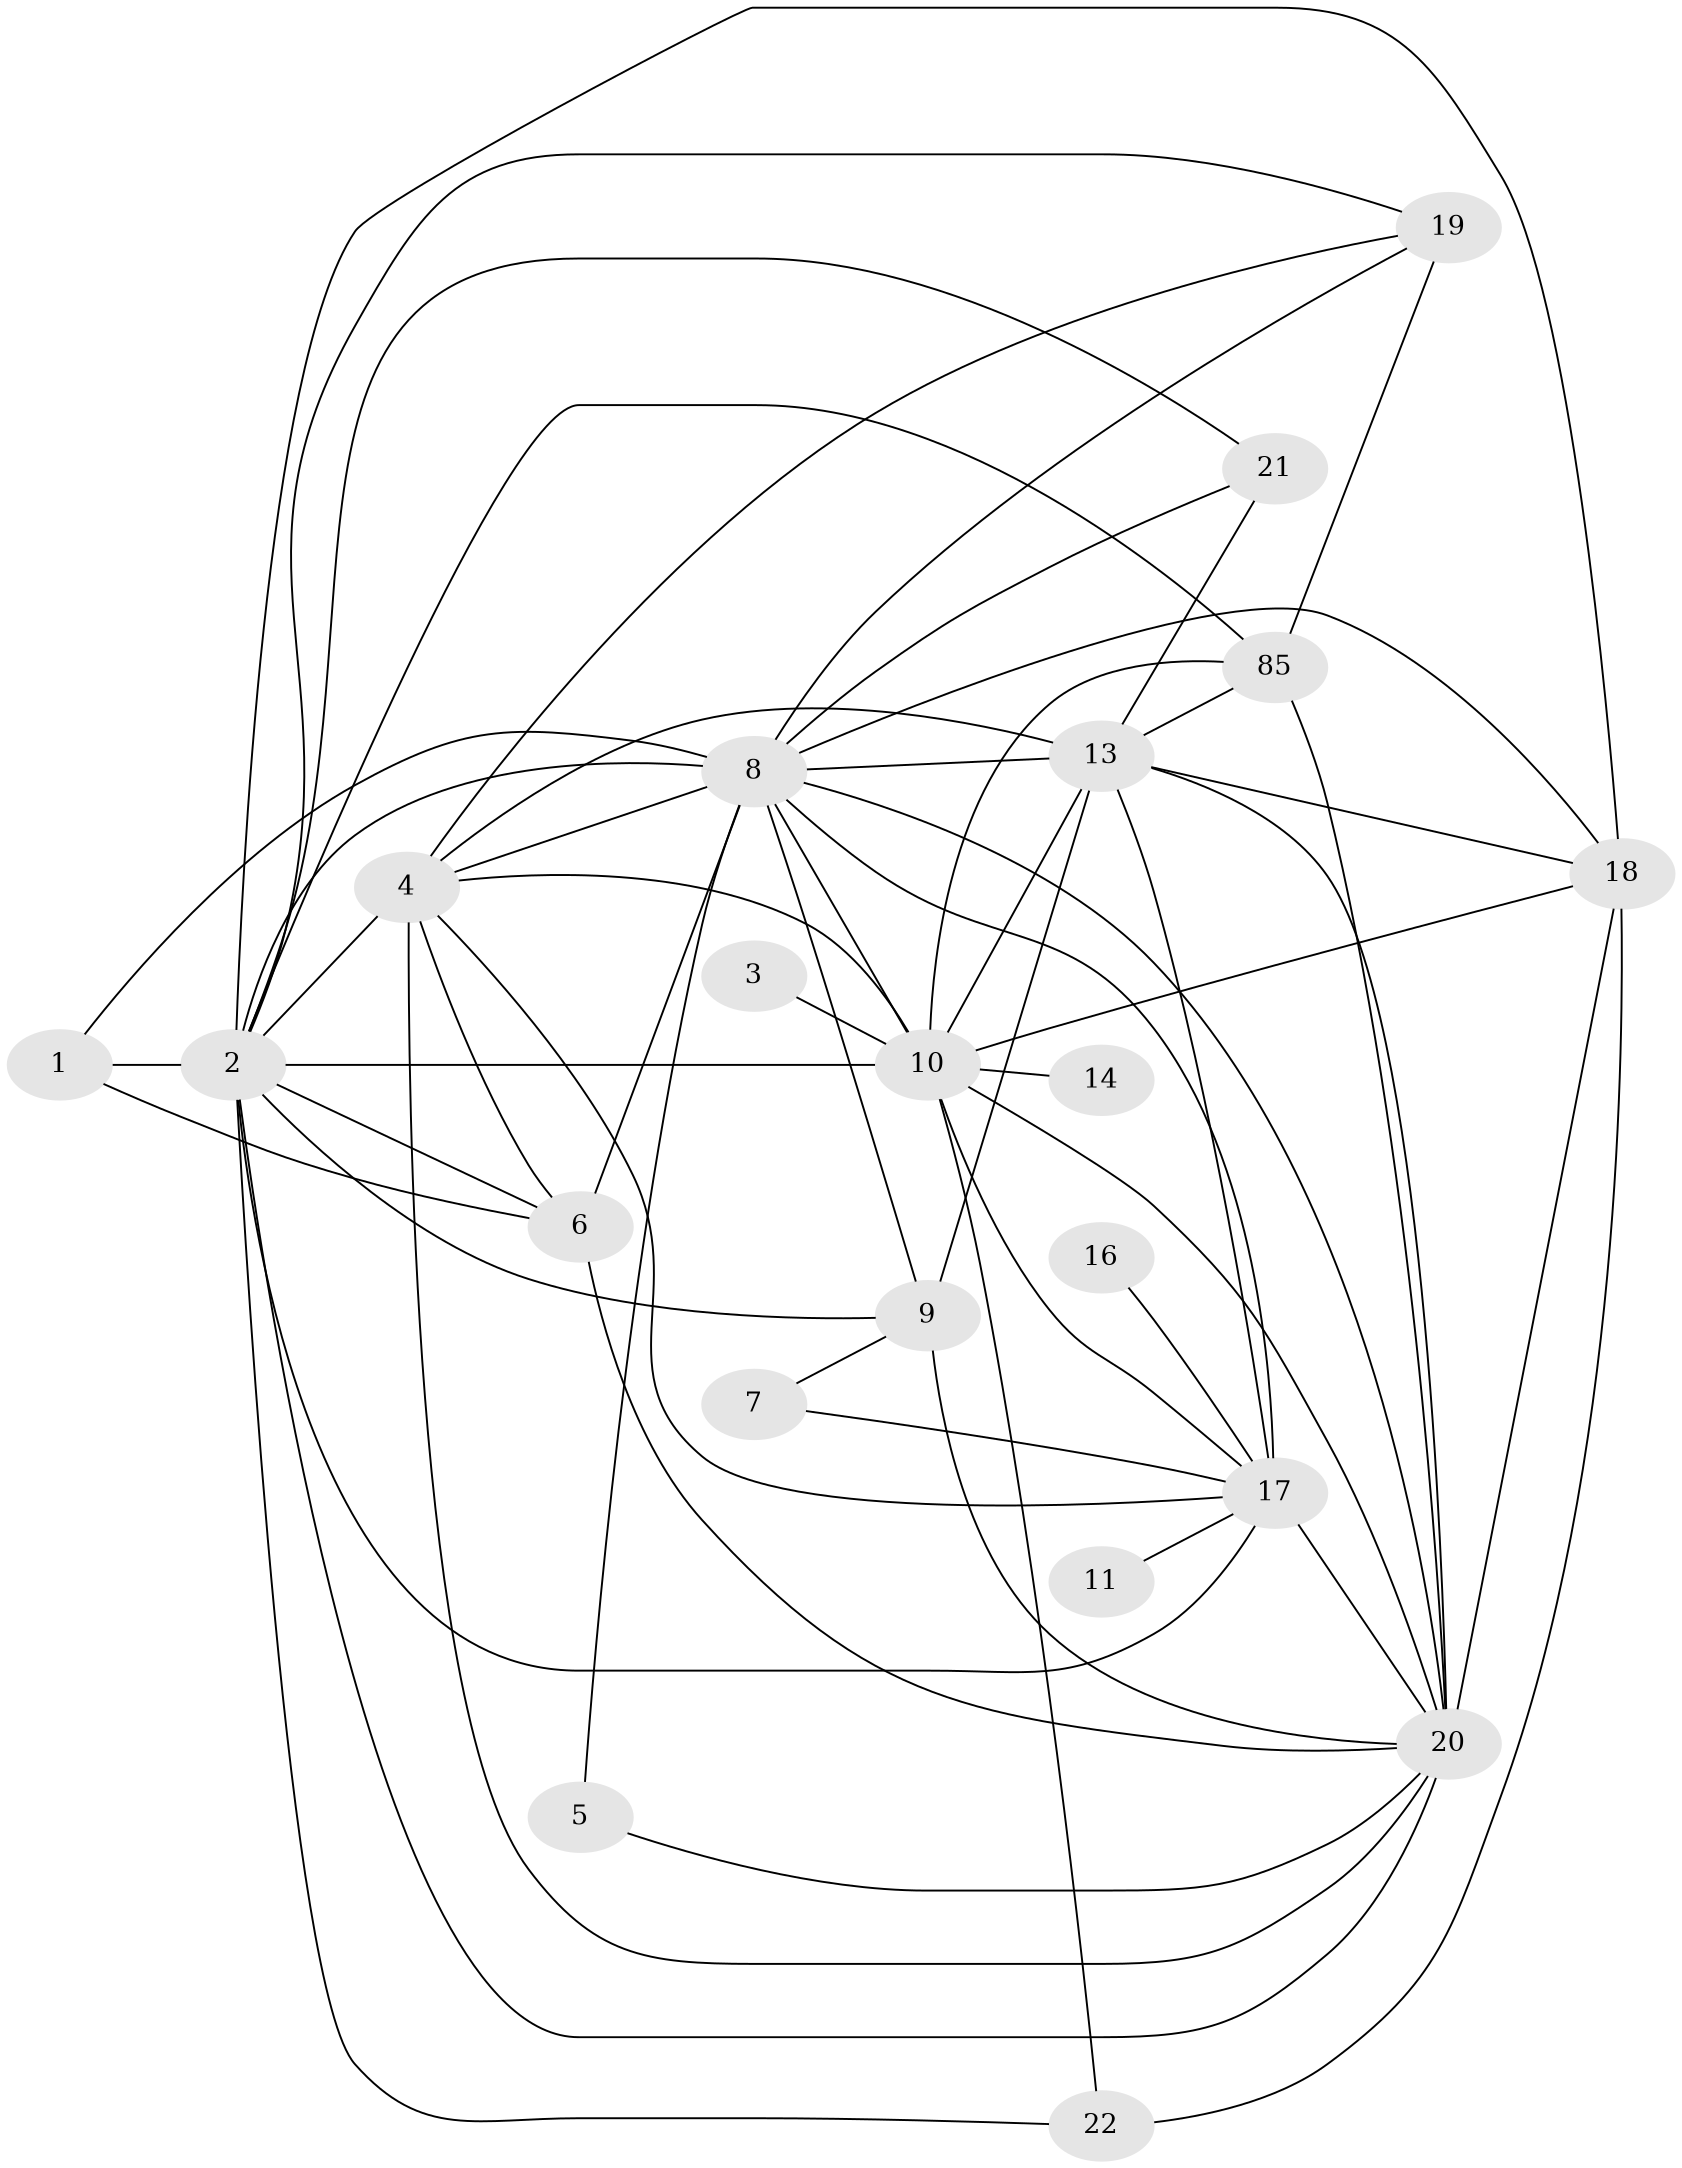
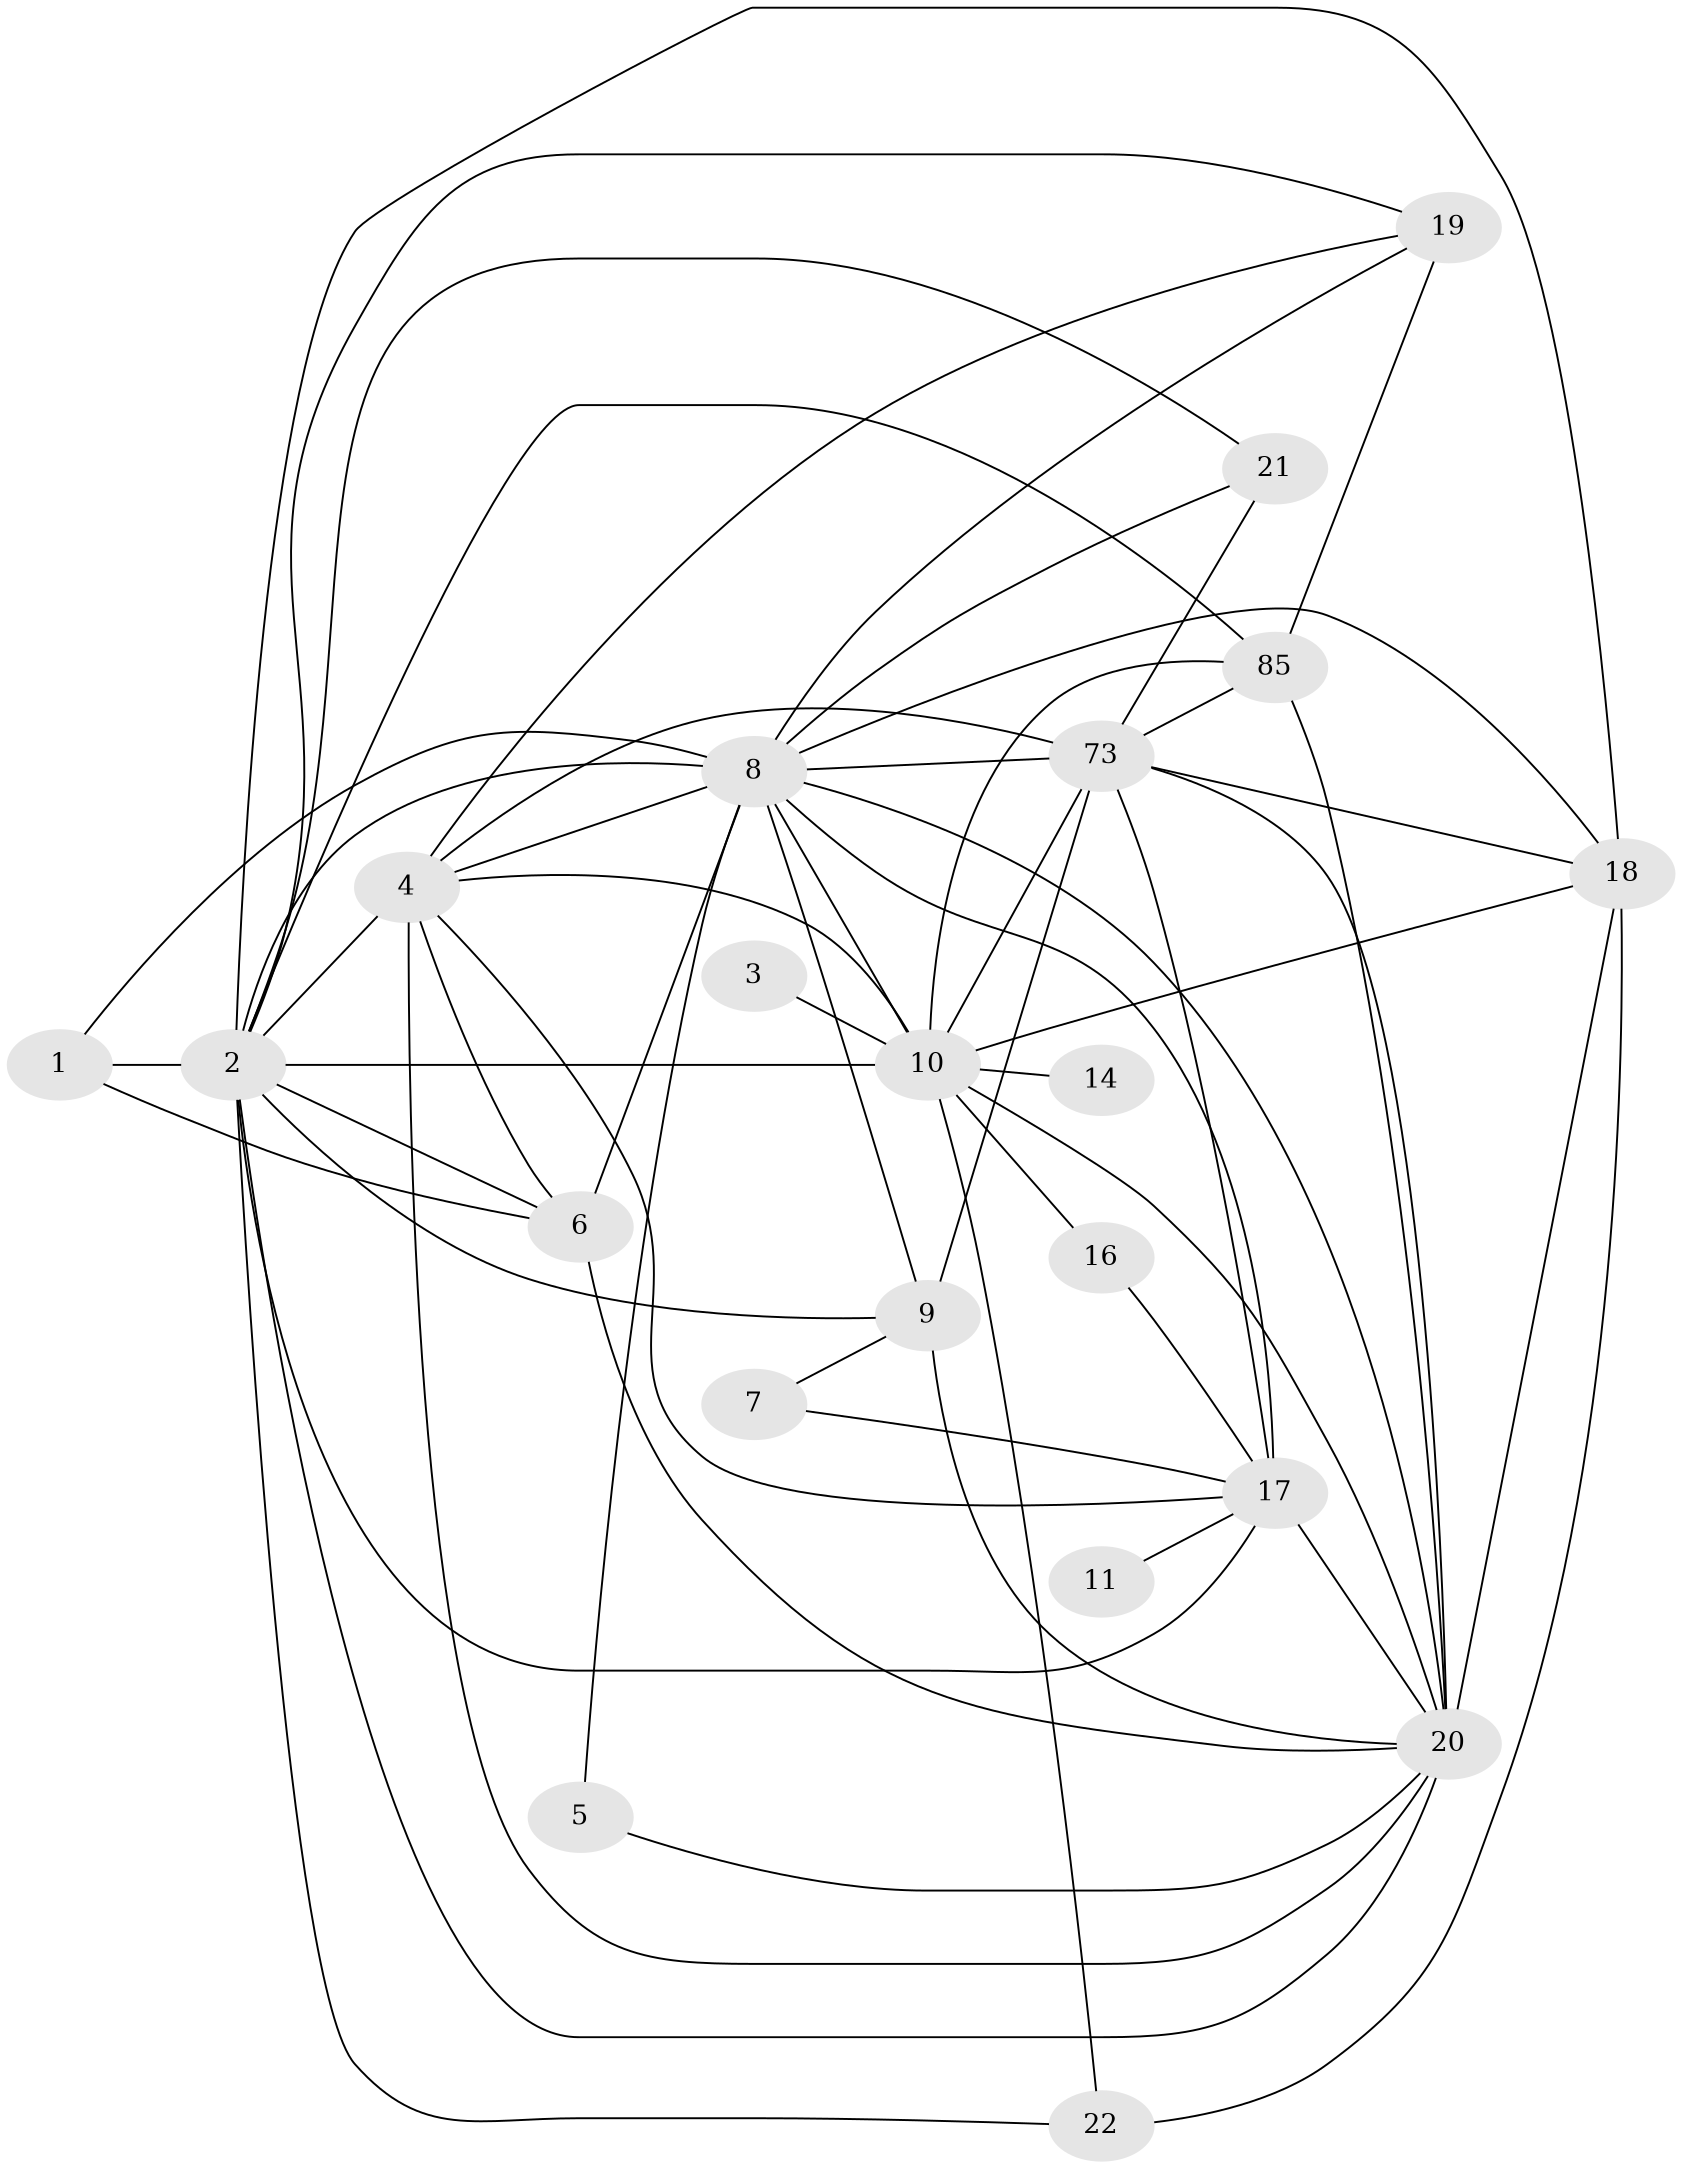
node "13": label "13" -> "73"
edge "10" -- "17": now "10" -- "16"
